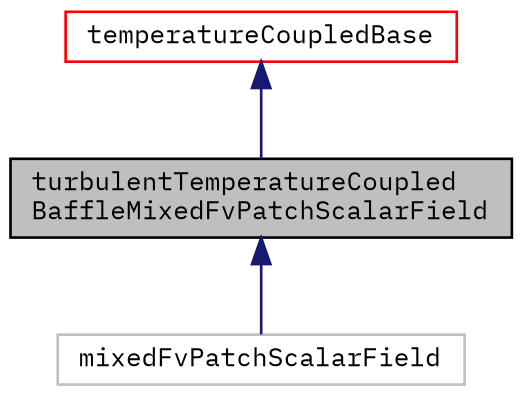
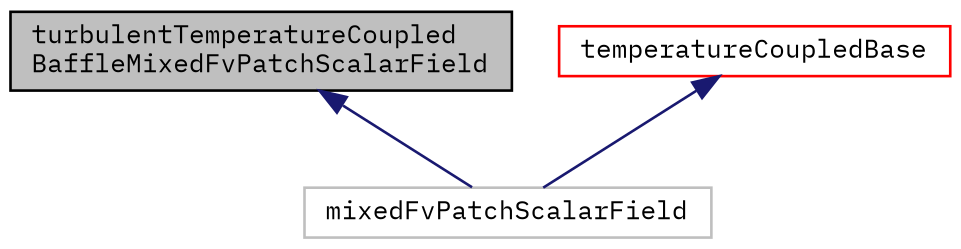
edge "turbulentTemperatureCoupled BaffleMixedFvPatchScalarField" -> "temperatureCoupledBase": now "mixedFvPatchScalarField" -> "temperatureCoupledBase"
